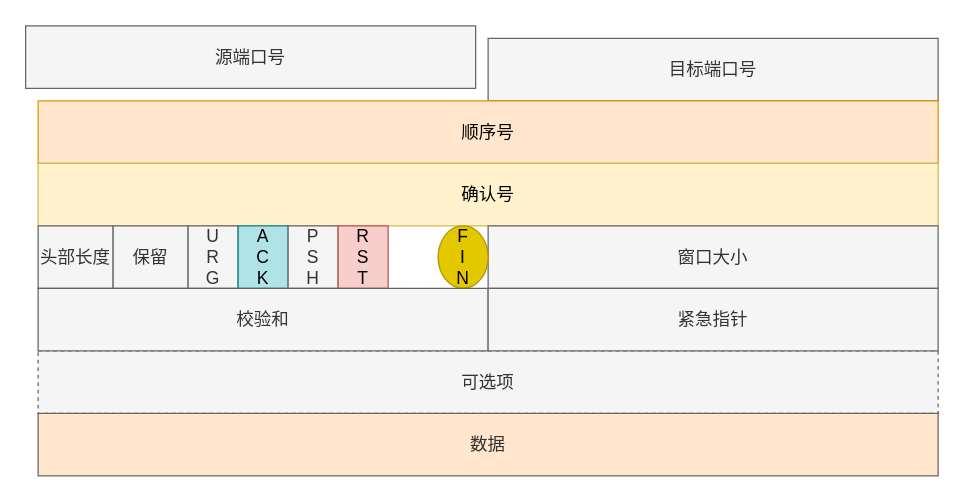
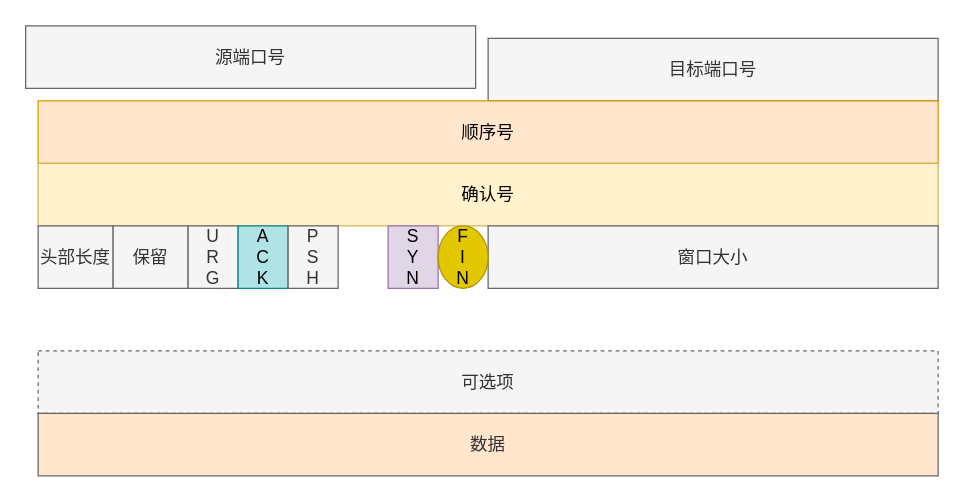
node "R S T": removed
node "S Y N": added
node "校验和": removed
node "紧急指针": removed
